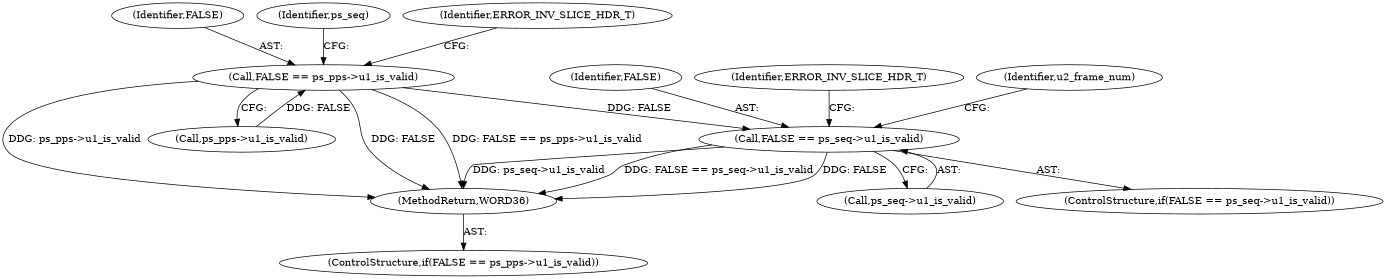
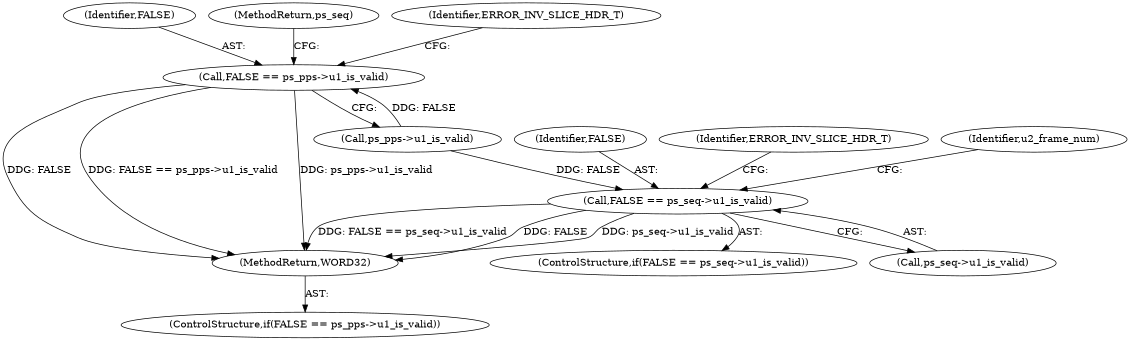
node "(Identifier,ps_seq)": label "(Identifier,ps_seq)" -> "(MethodReturn,ps_seq)"
edge "(Call,FALSE == ps_pps->u1_is_valid)" -> "(Call,FALSE == ps_seq->u1_is_valid)": now "(Call,ps_pps->u1_is_valid)" -> "(Call,FALSE == ps_seq->u1_is_valid)"
node "(MethodReturn,WORD36)": label "(MethodReturn,WORD36)" -> "(MethodReturn,WORD32)"
